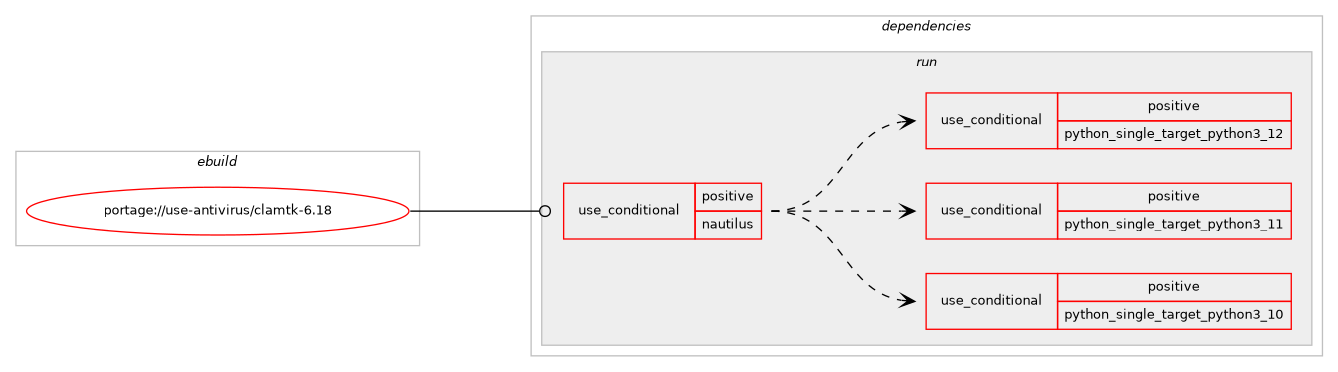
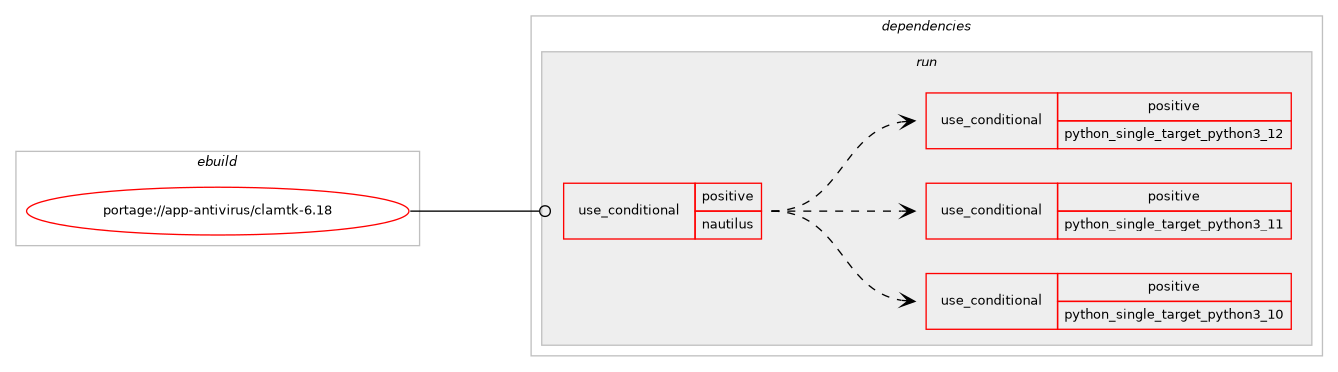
node "portage://use-antivirus/clamtk-6.18": label "portage://use-antivirus/clamtk-6.18" -> "portage://app-antivirus/clamtk-6.18"
